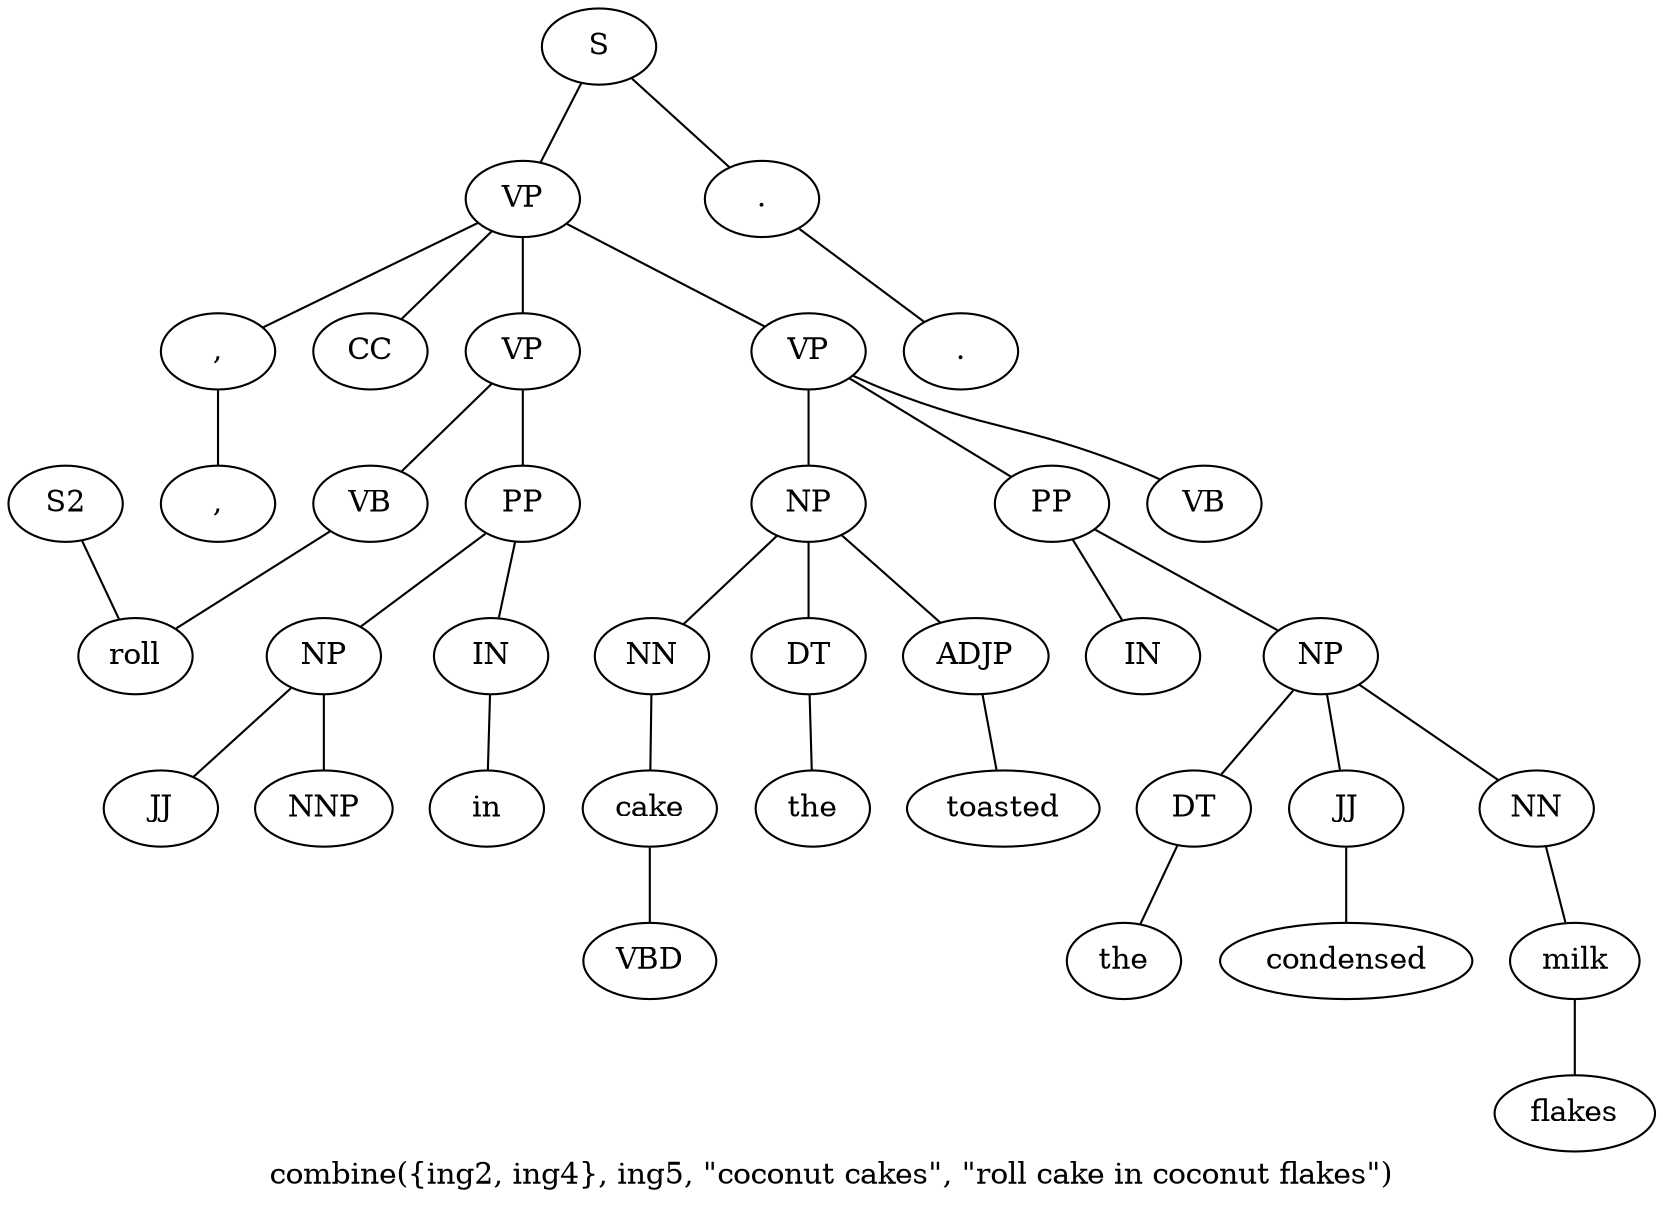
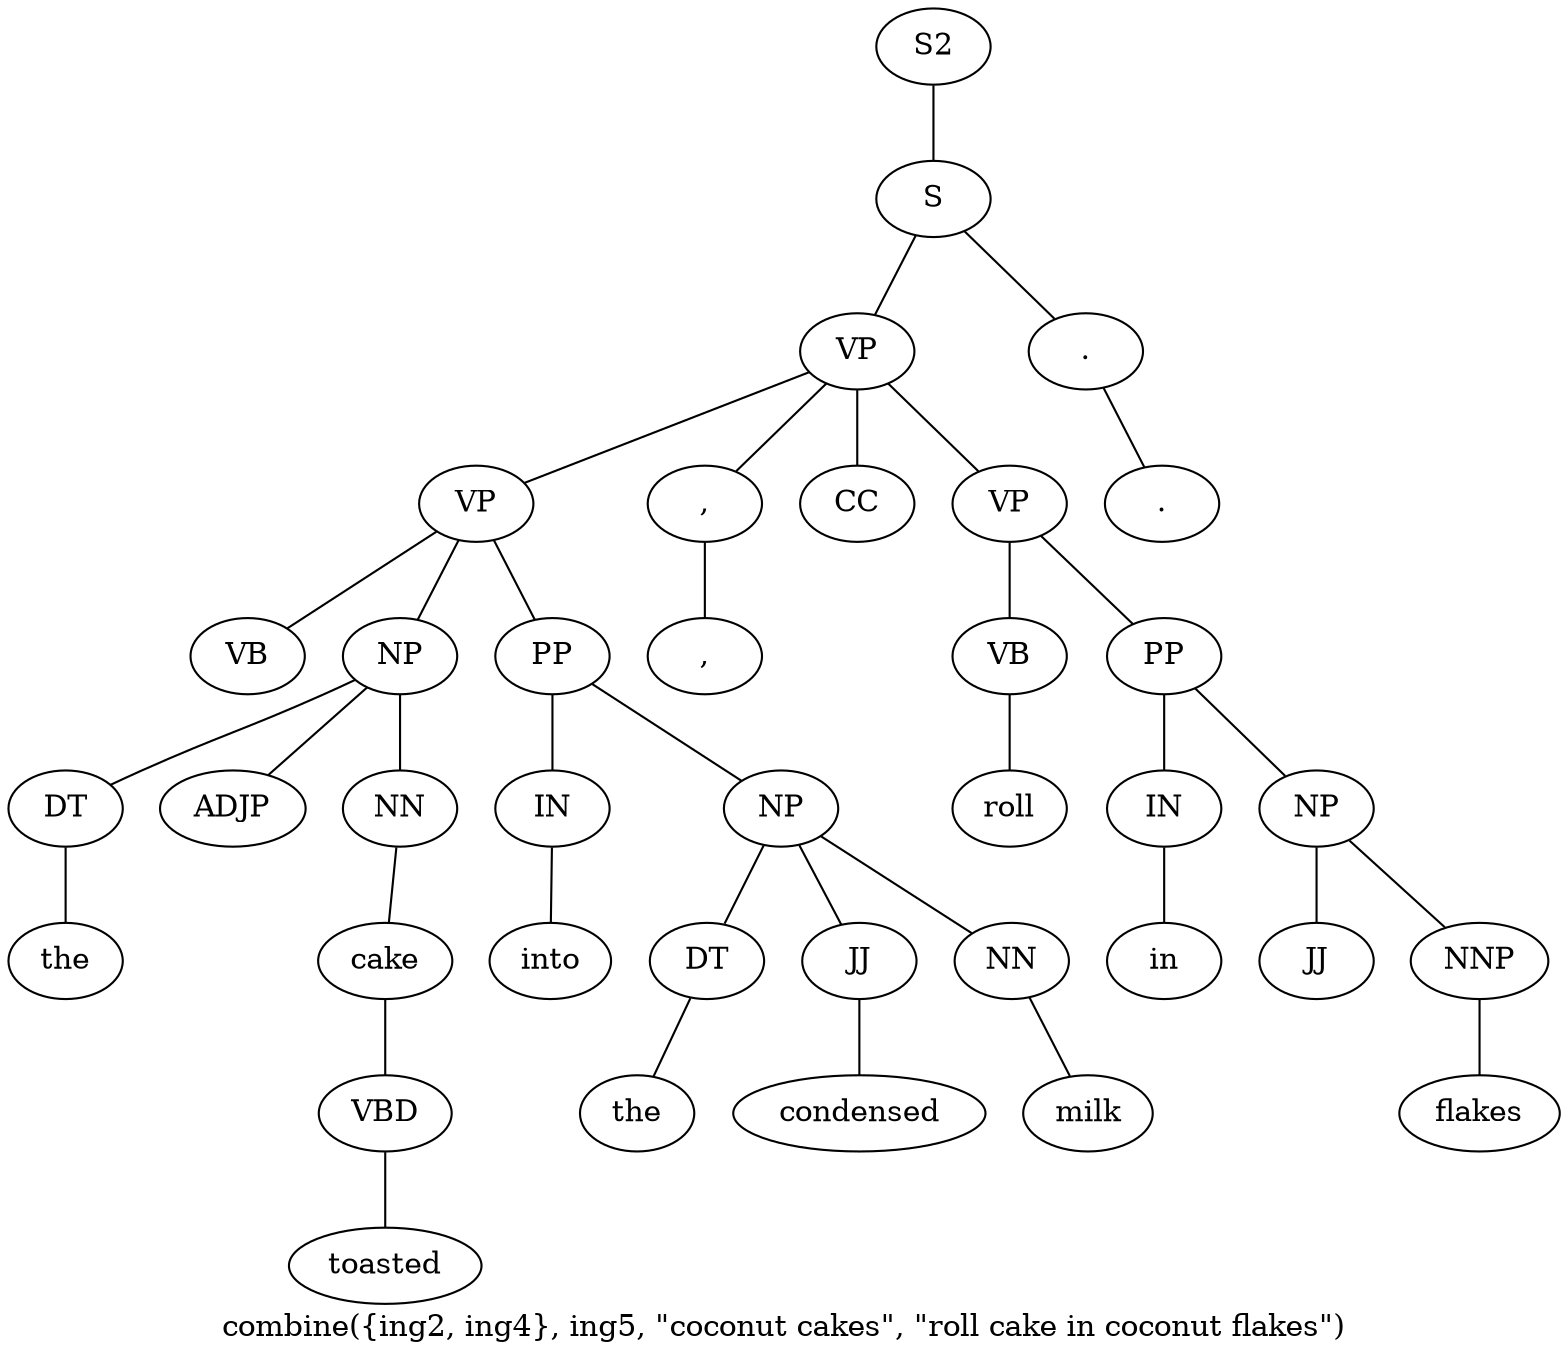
edge "S2" -- "roll": now "S2" -- "S"
edge "ADJP" -- "toasted": now "VBD" -- "toasted"
node "into": added
edge "milk" -- "flakes": now "NNP" -- "flakes"
